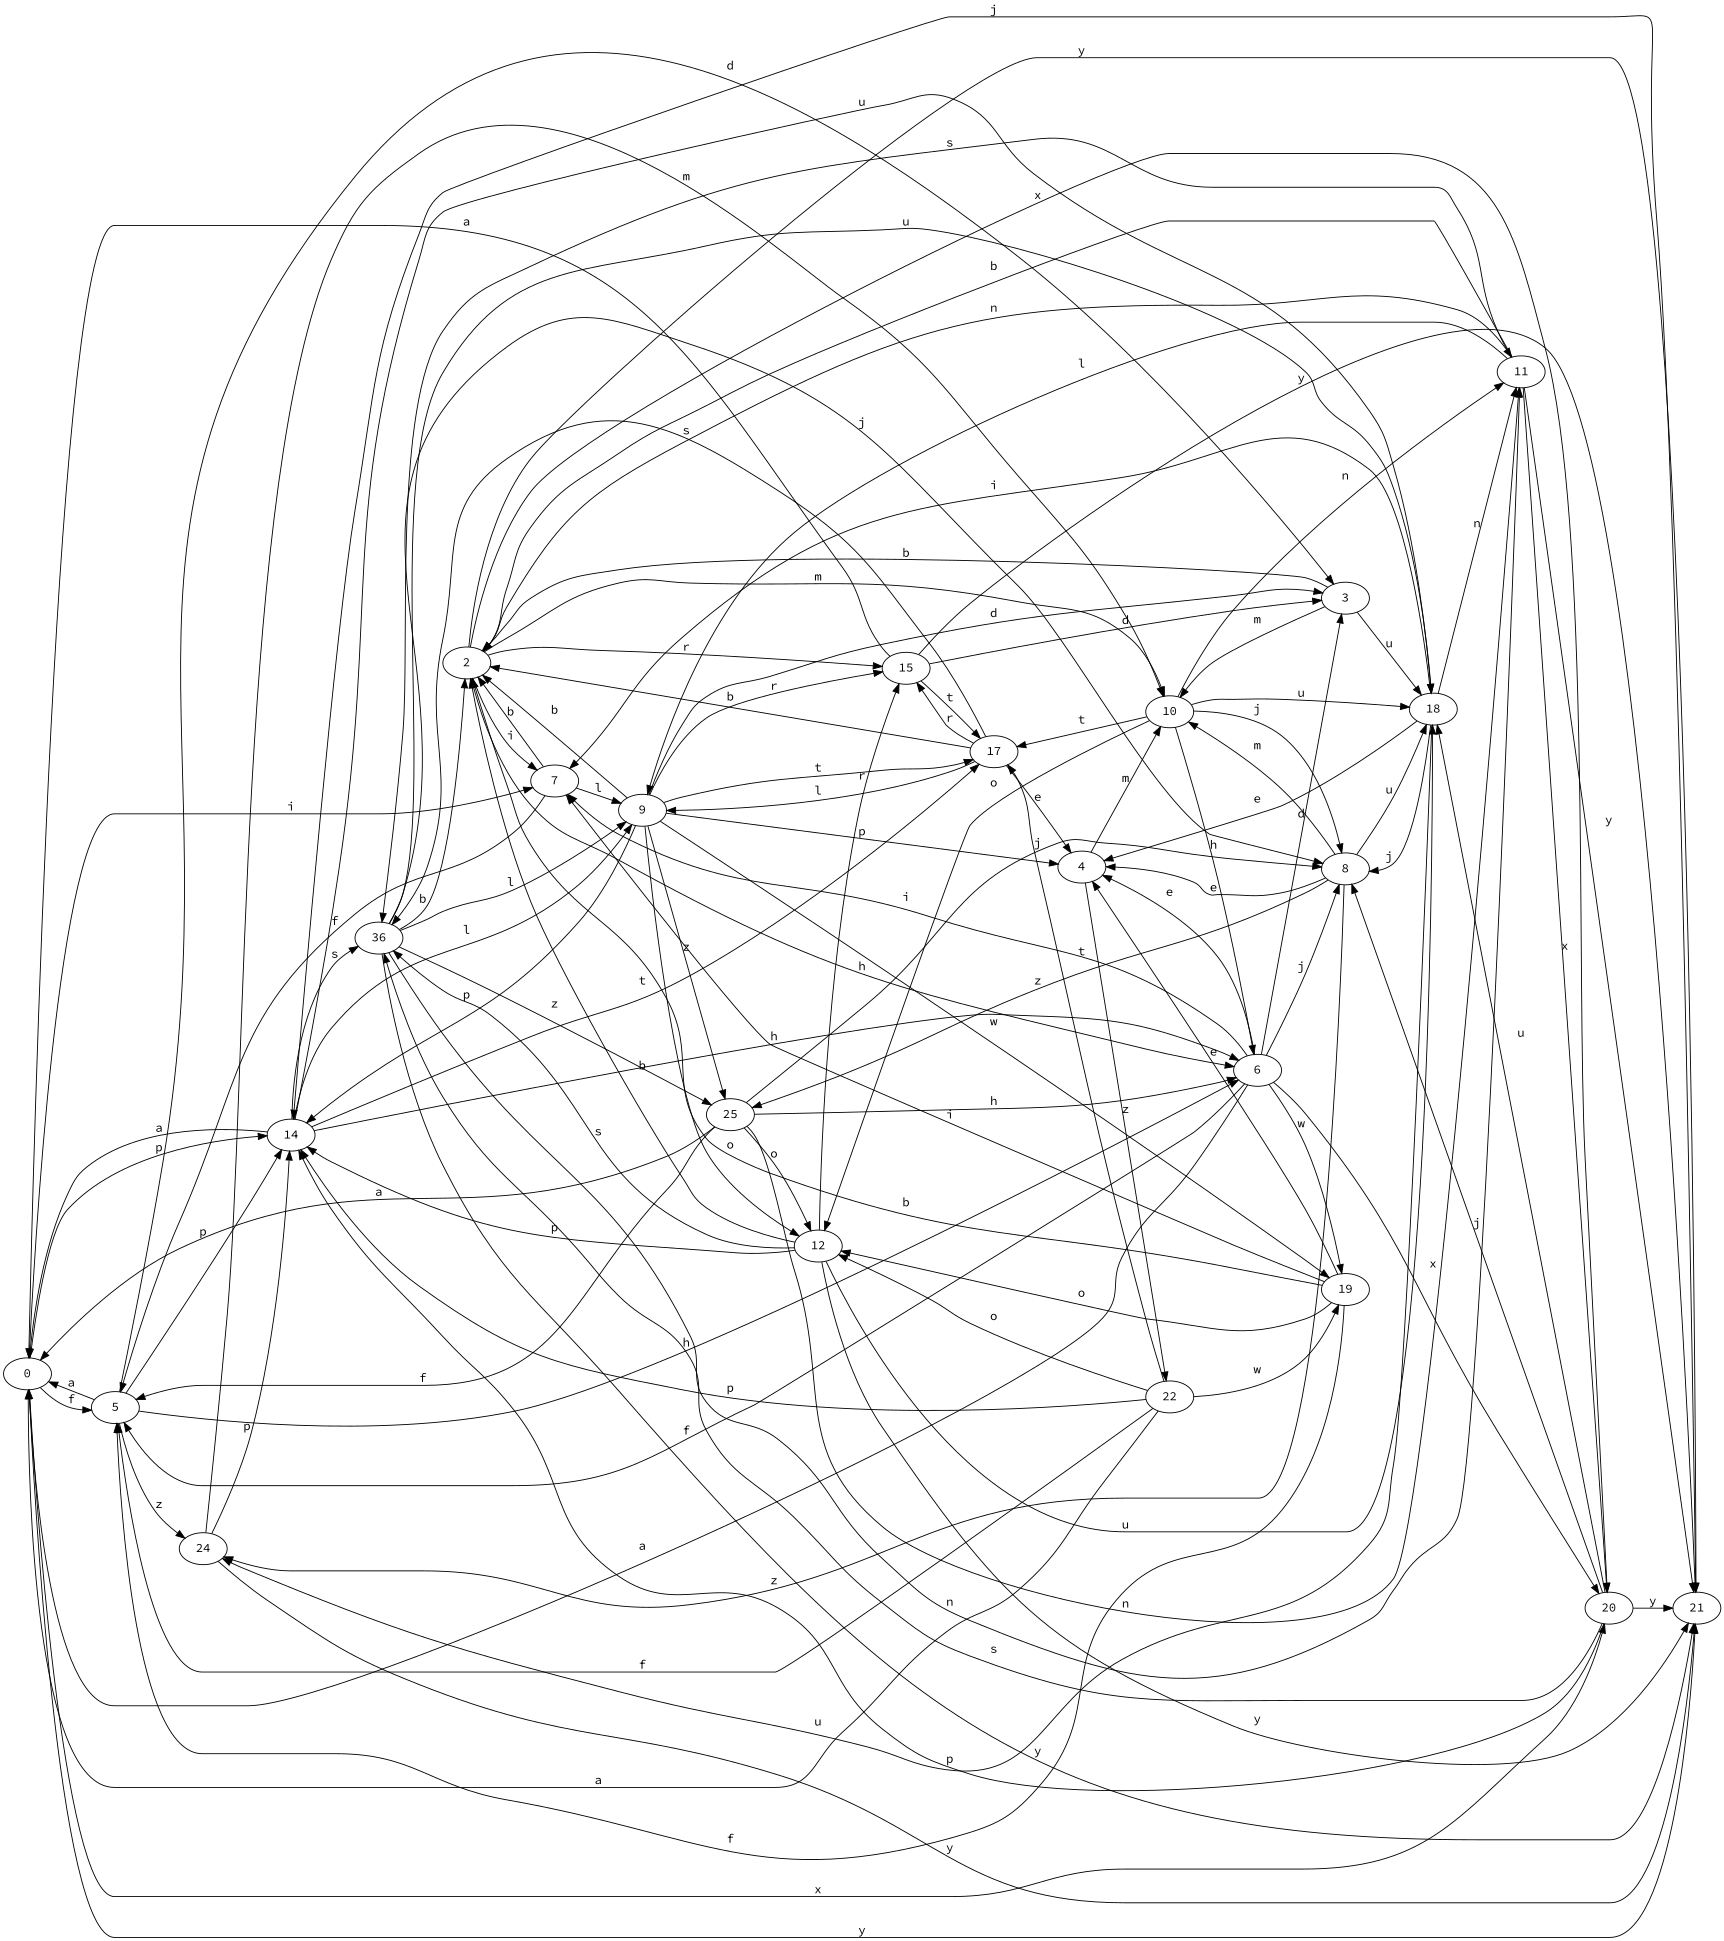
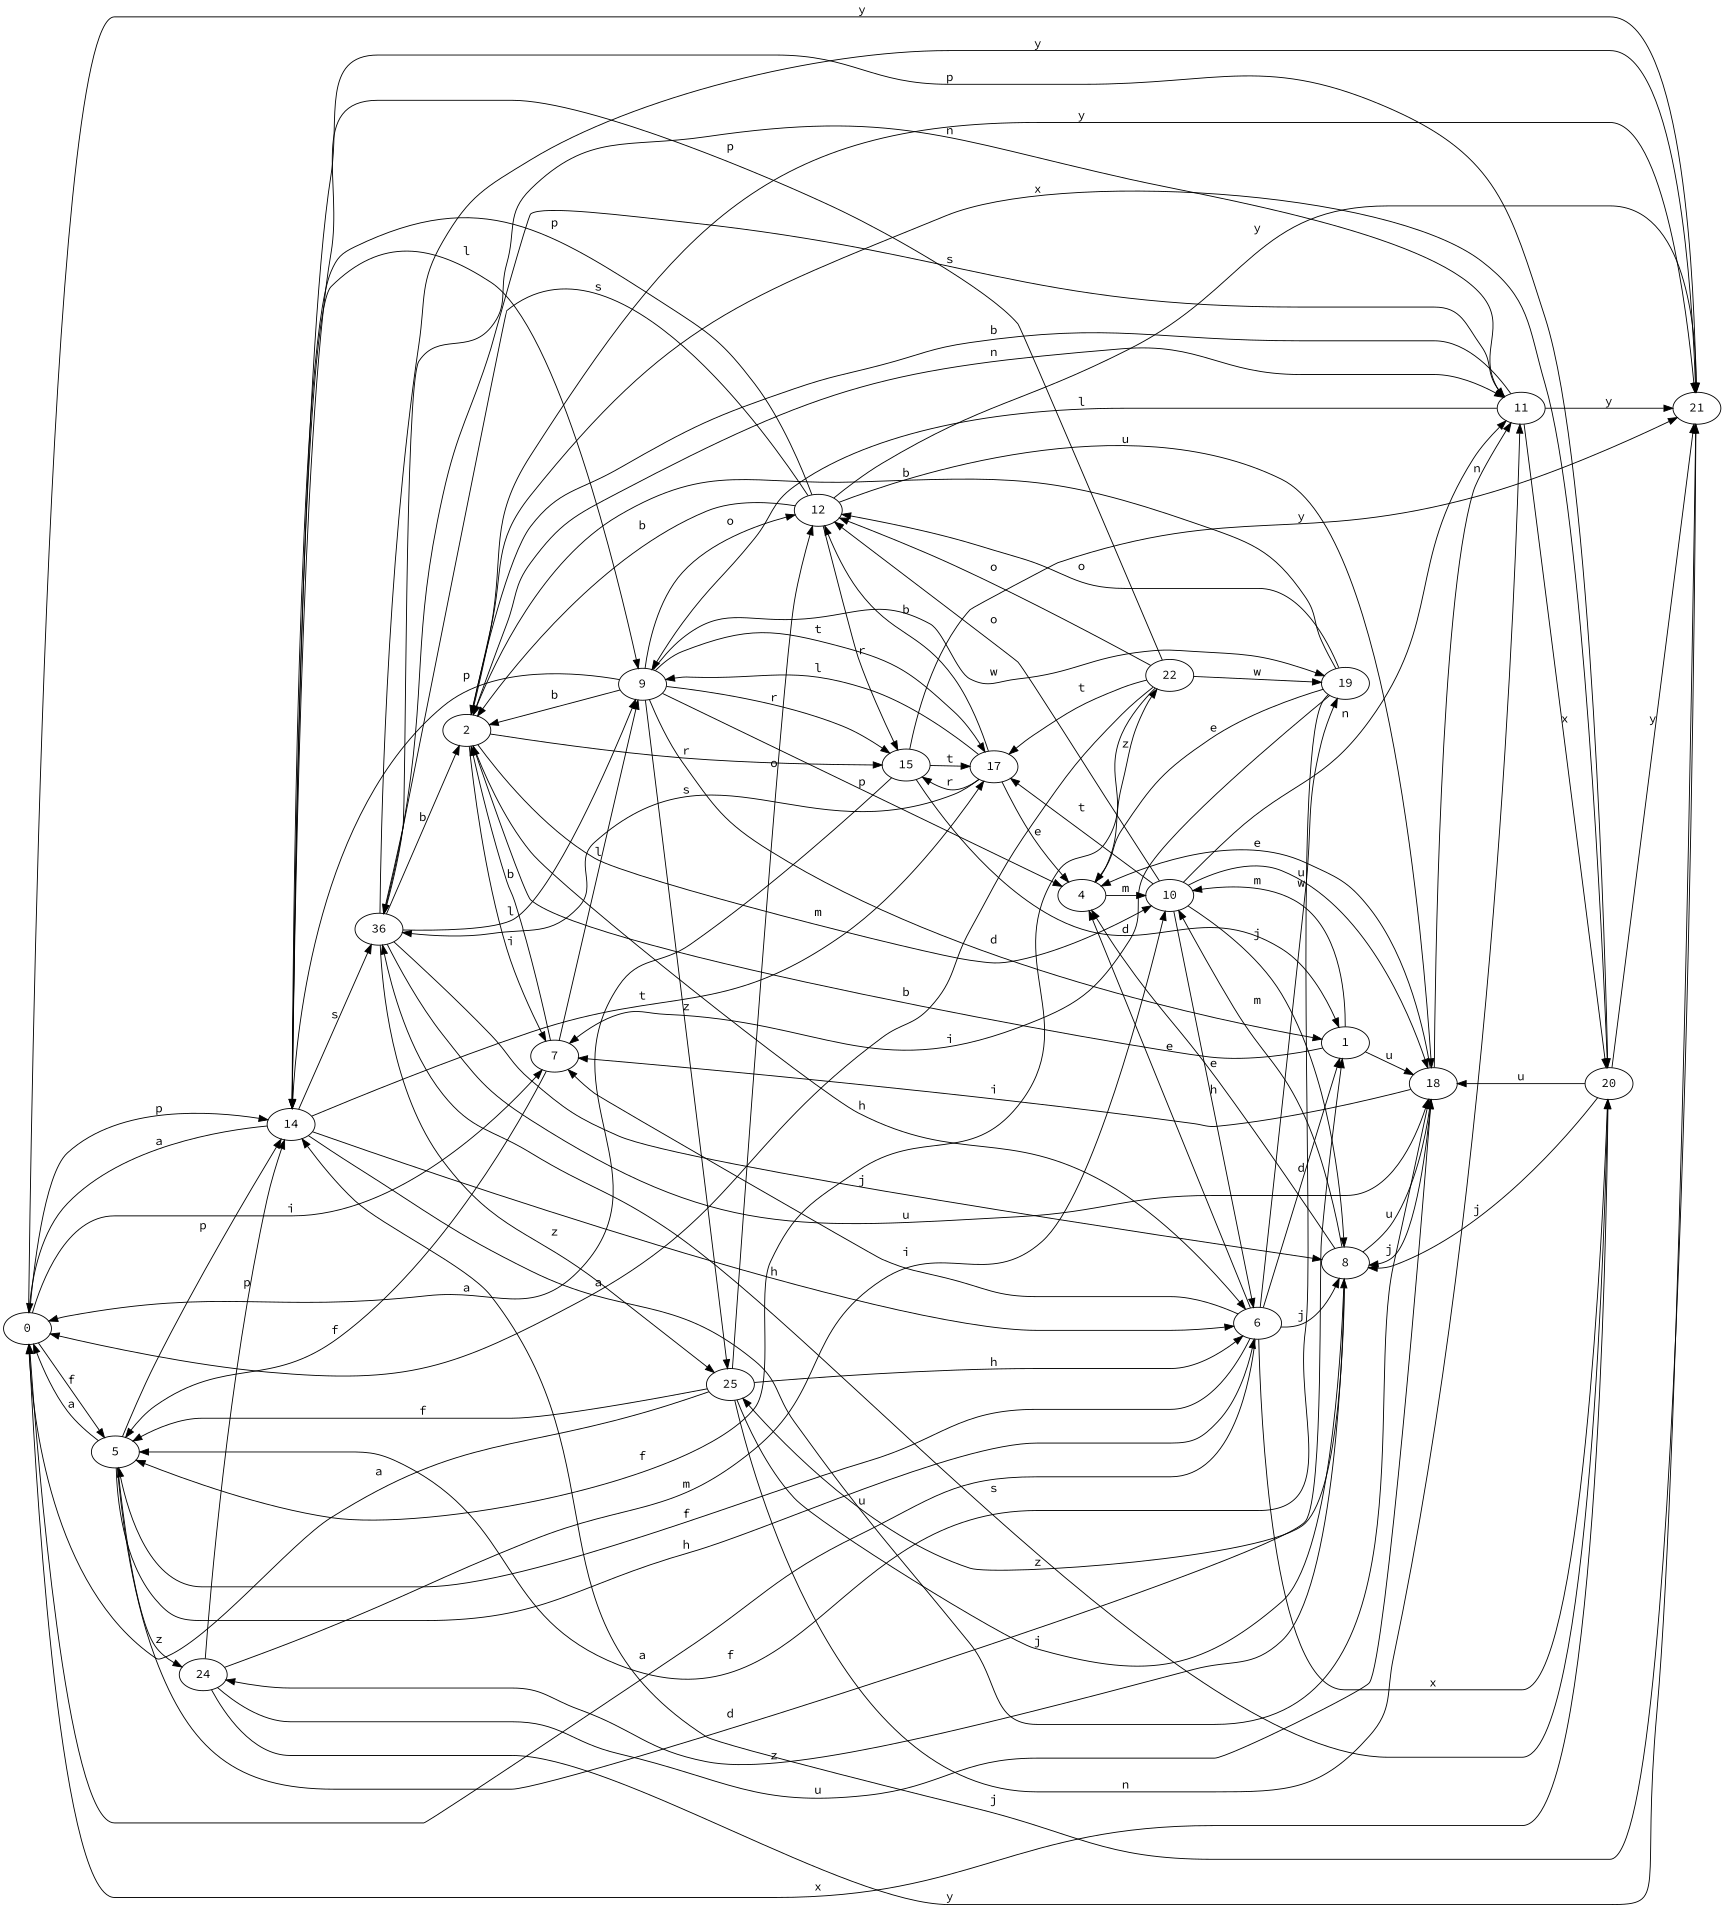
node "3": label "3" -> "1"
edge "17" -> "2": now "17" -> "12"
edge "18" -> "24": reversed
